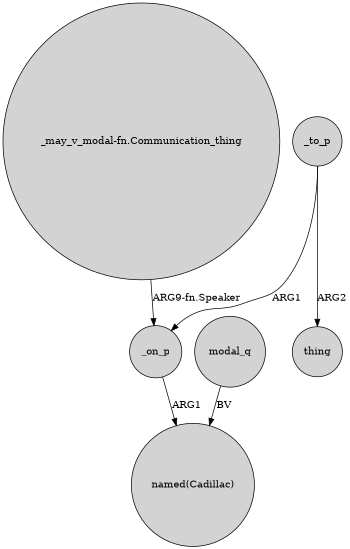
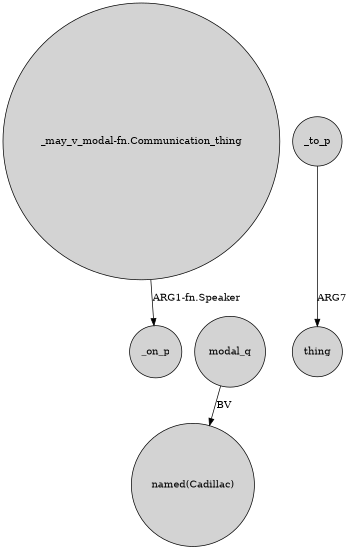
edge "_to_p" -> "_on_p": removed, label "ARG1"
edge "_may_v_modal-fn.Communication_thing" -> "_on_p": label "ARG9-fn.Speaker" -> "ARG1-fn.Speaker"
edge "_to_p" -> "thing": label "ARG2" -> "ARG7"
edge "_on_p" -> "named(Cadillac)": removed, label "ARG1"
